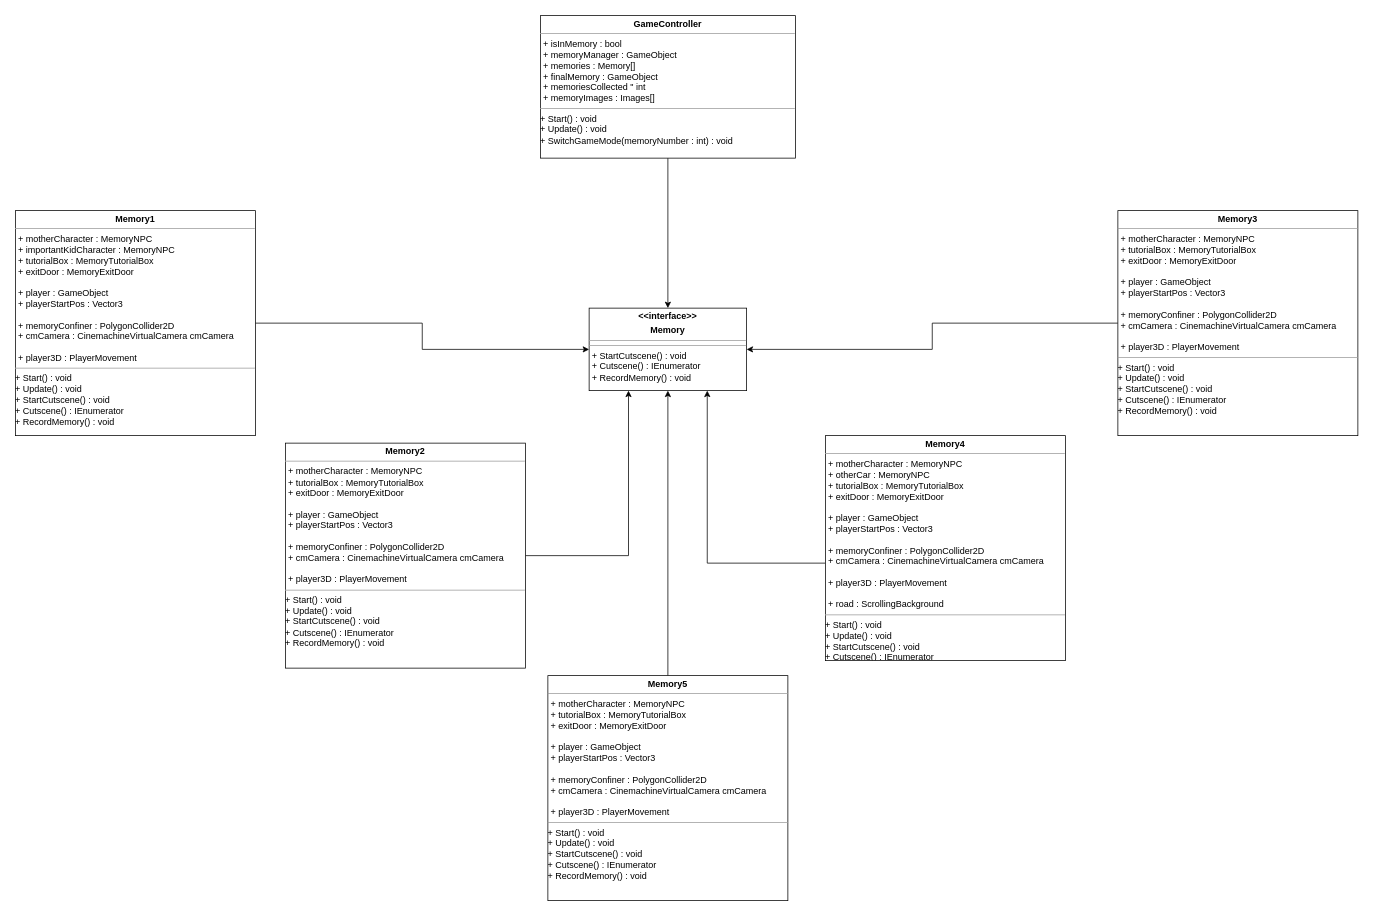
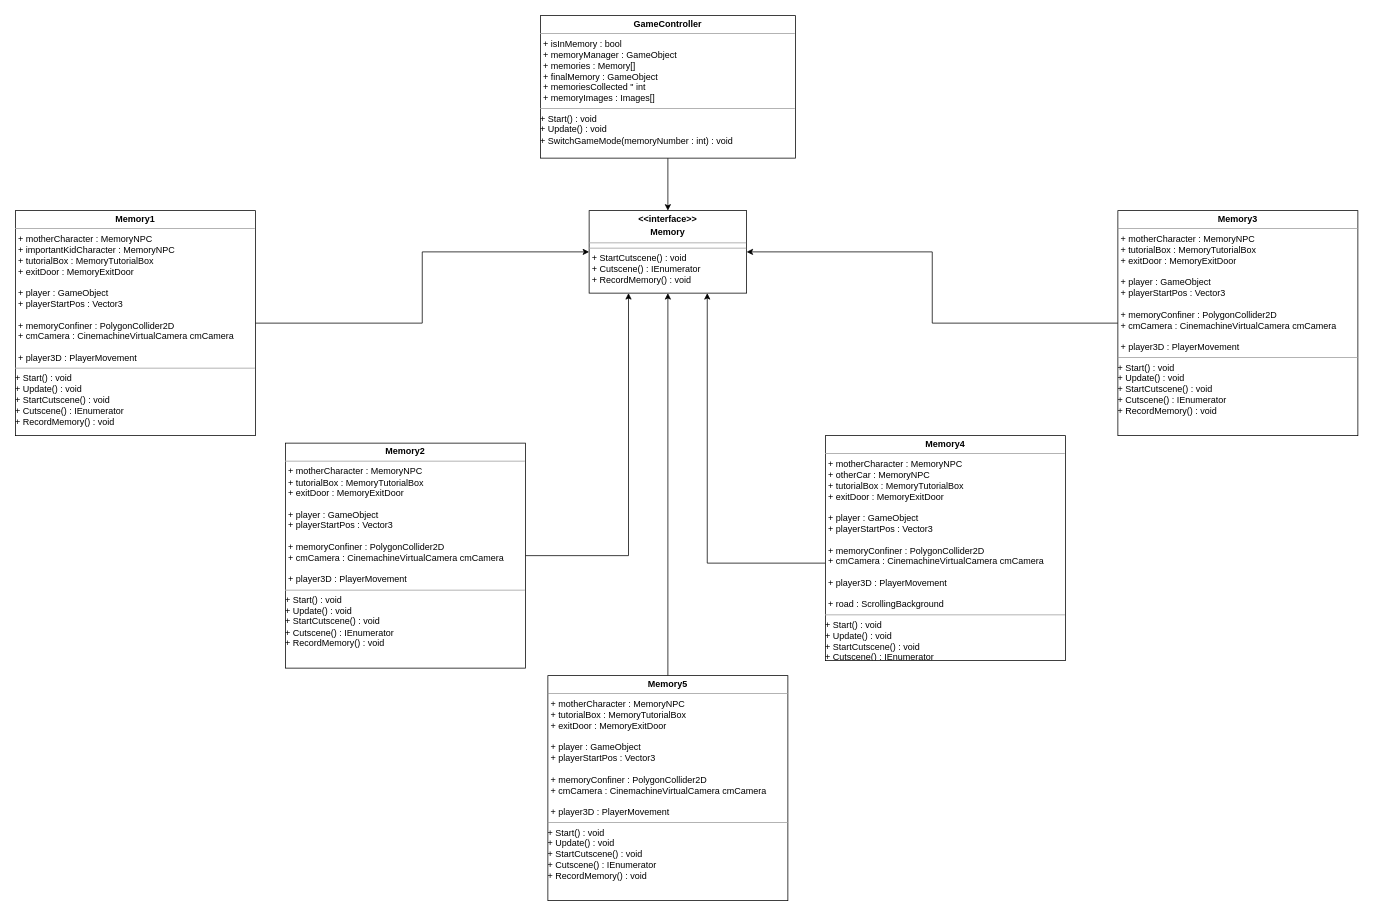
node "<<interface>> Memory + StartCutscene() : void + Cutscene() : IEnumerator + RecordMemory() : void": moved (668, 349) -> (668, 252)
